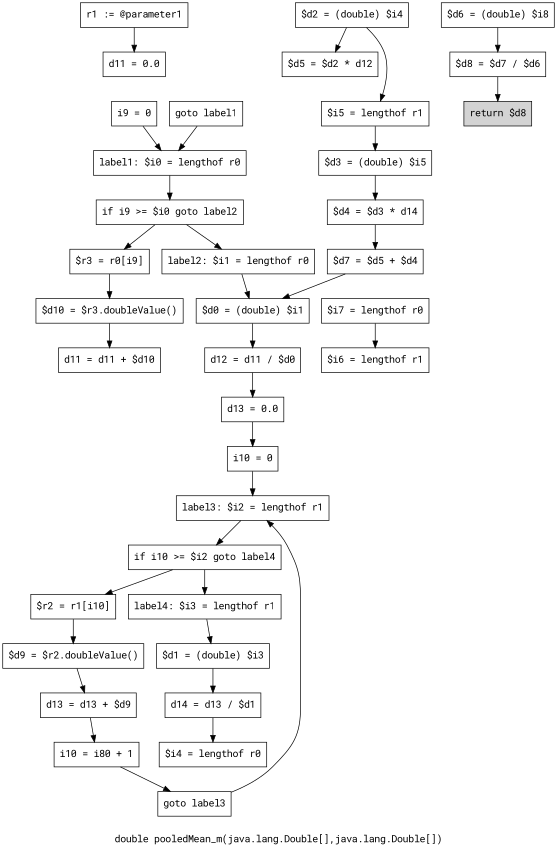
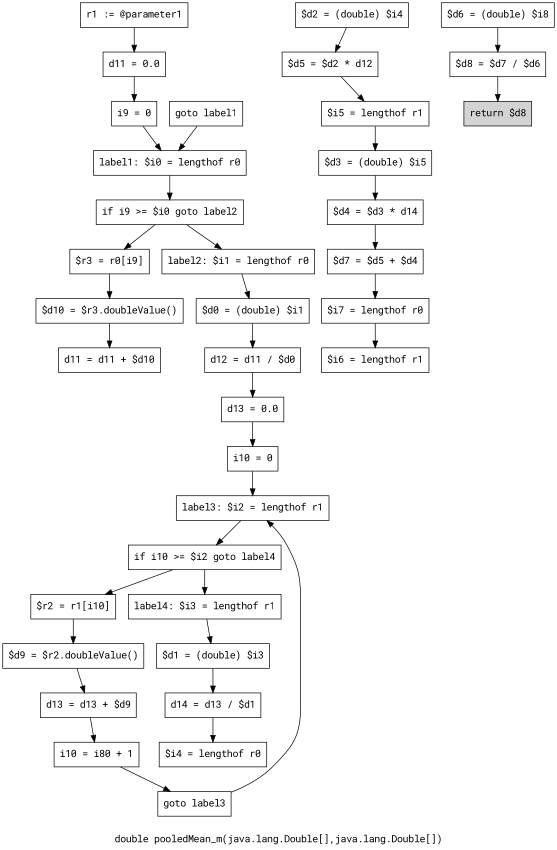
edge "$d2 = (double) $i4" -> "$i5 = lengthof r1": now "$d5 = $d2 * d12" -> "$i5 = lengthof r1"
edge "d11 = 0.0" -> "i9 = 0": added
edge "$d7 = $d5 + $d4" -> "$d0 = (double) $i1": now "$d7 = $d5 + $d4" -> "$i7 = lengthof r0"
